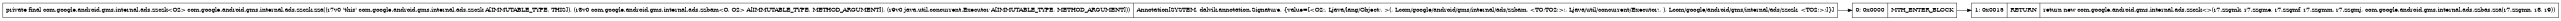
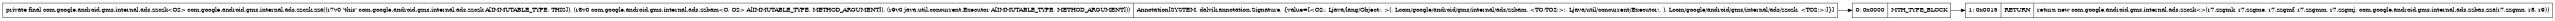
node "0: 0x0000": text "MTH_ENTER_BLOCK" -> "MTH_TYPE_BLOCK"
